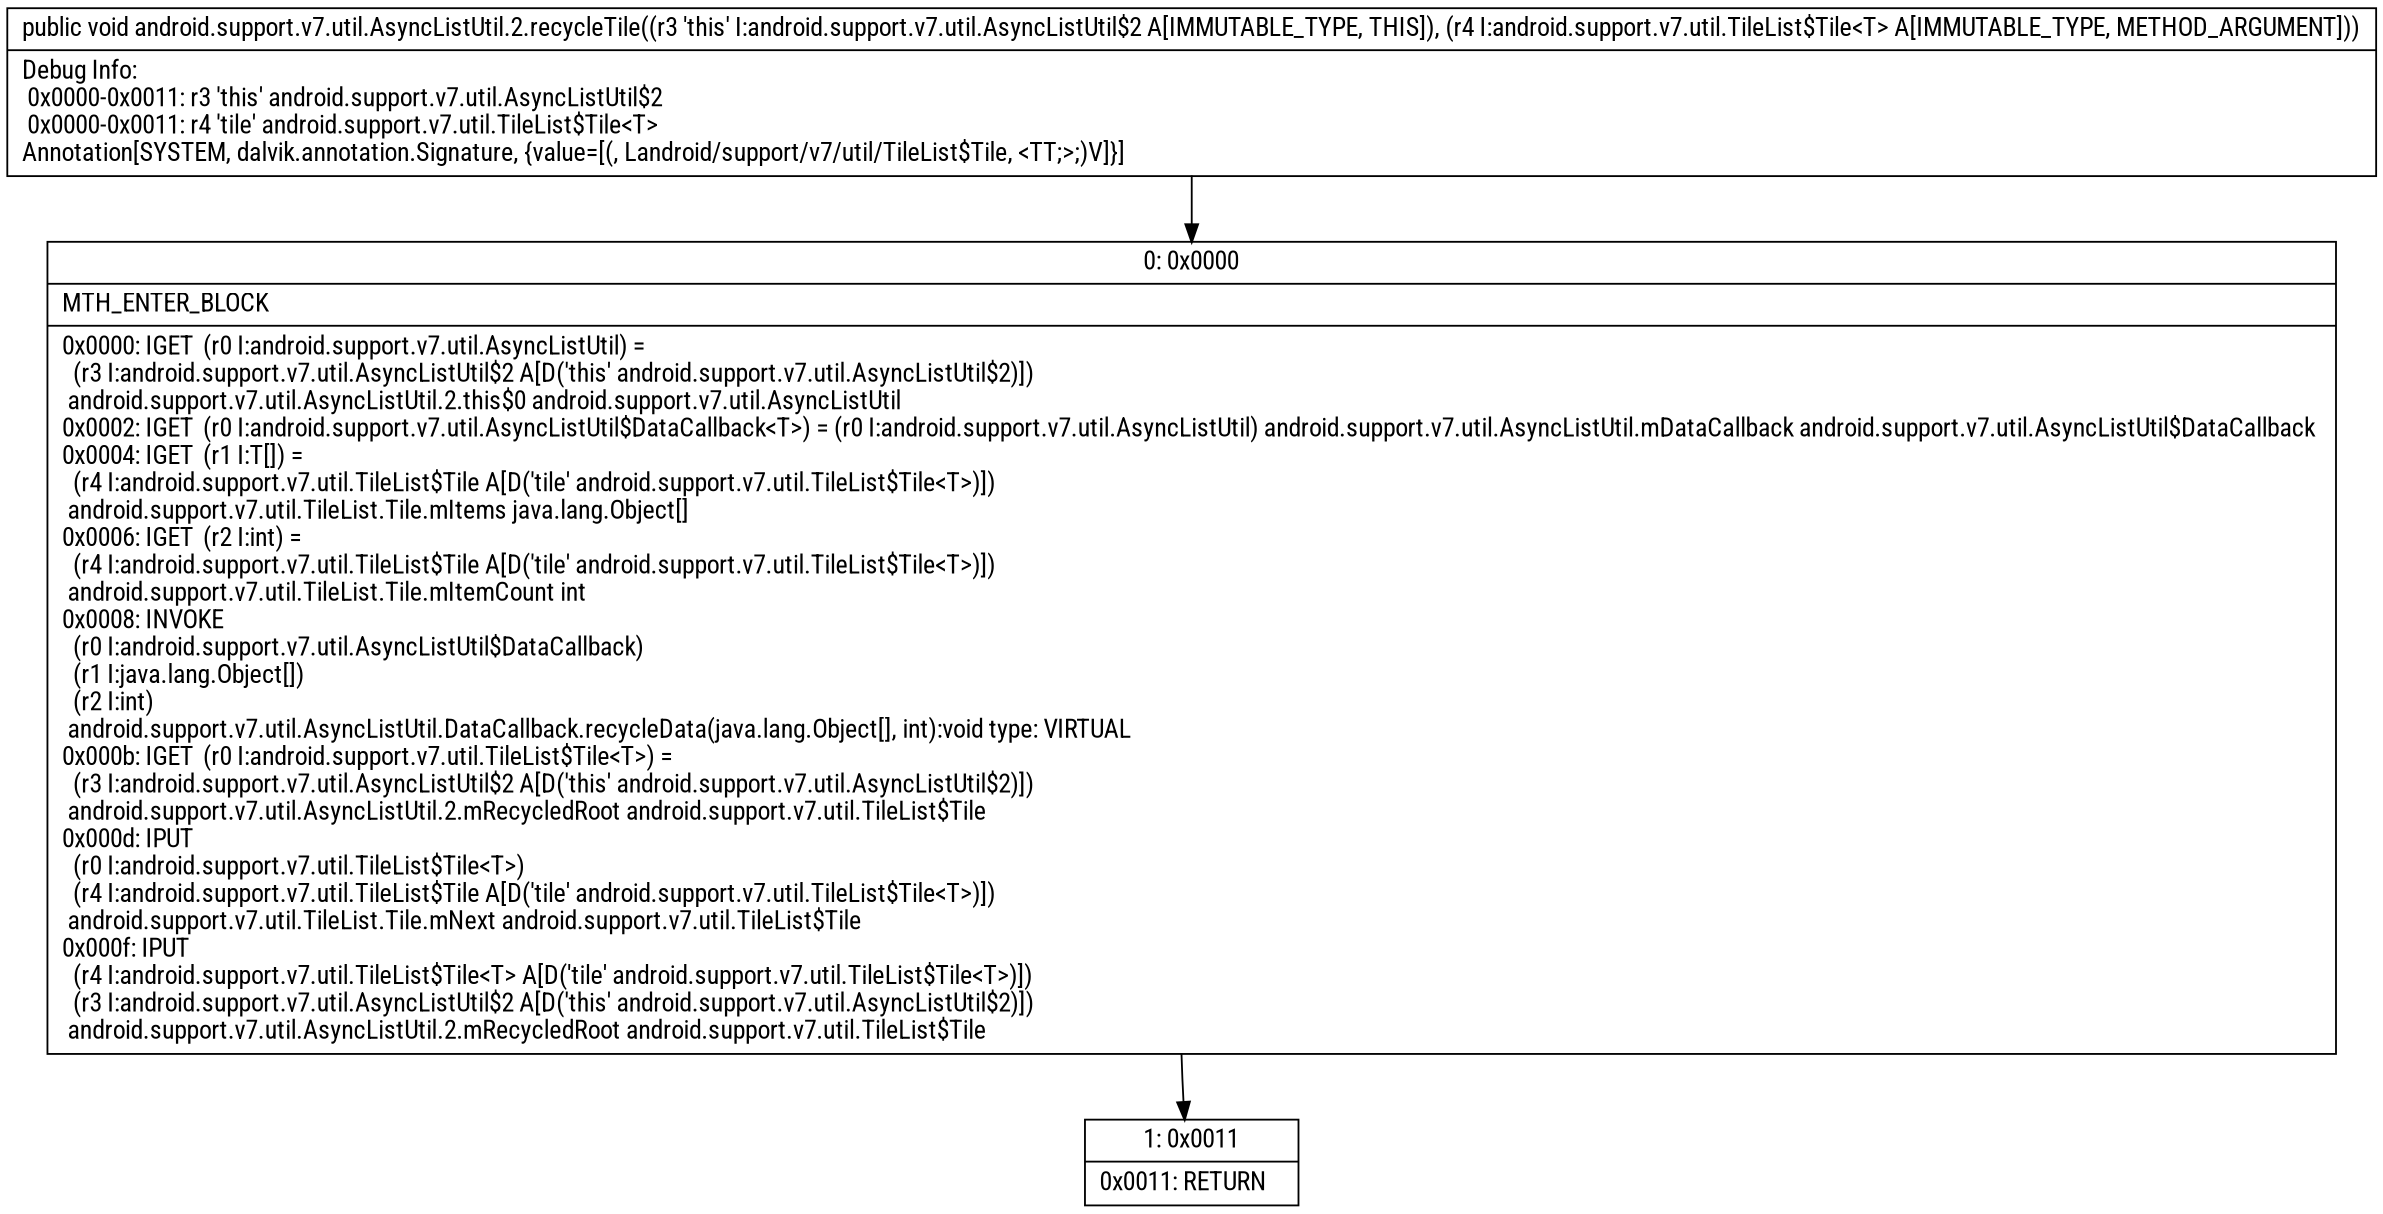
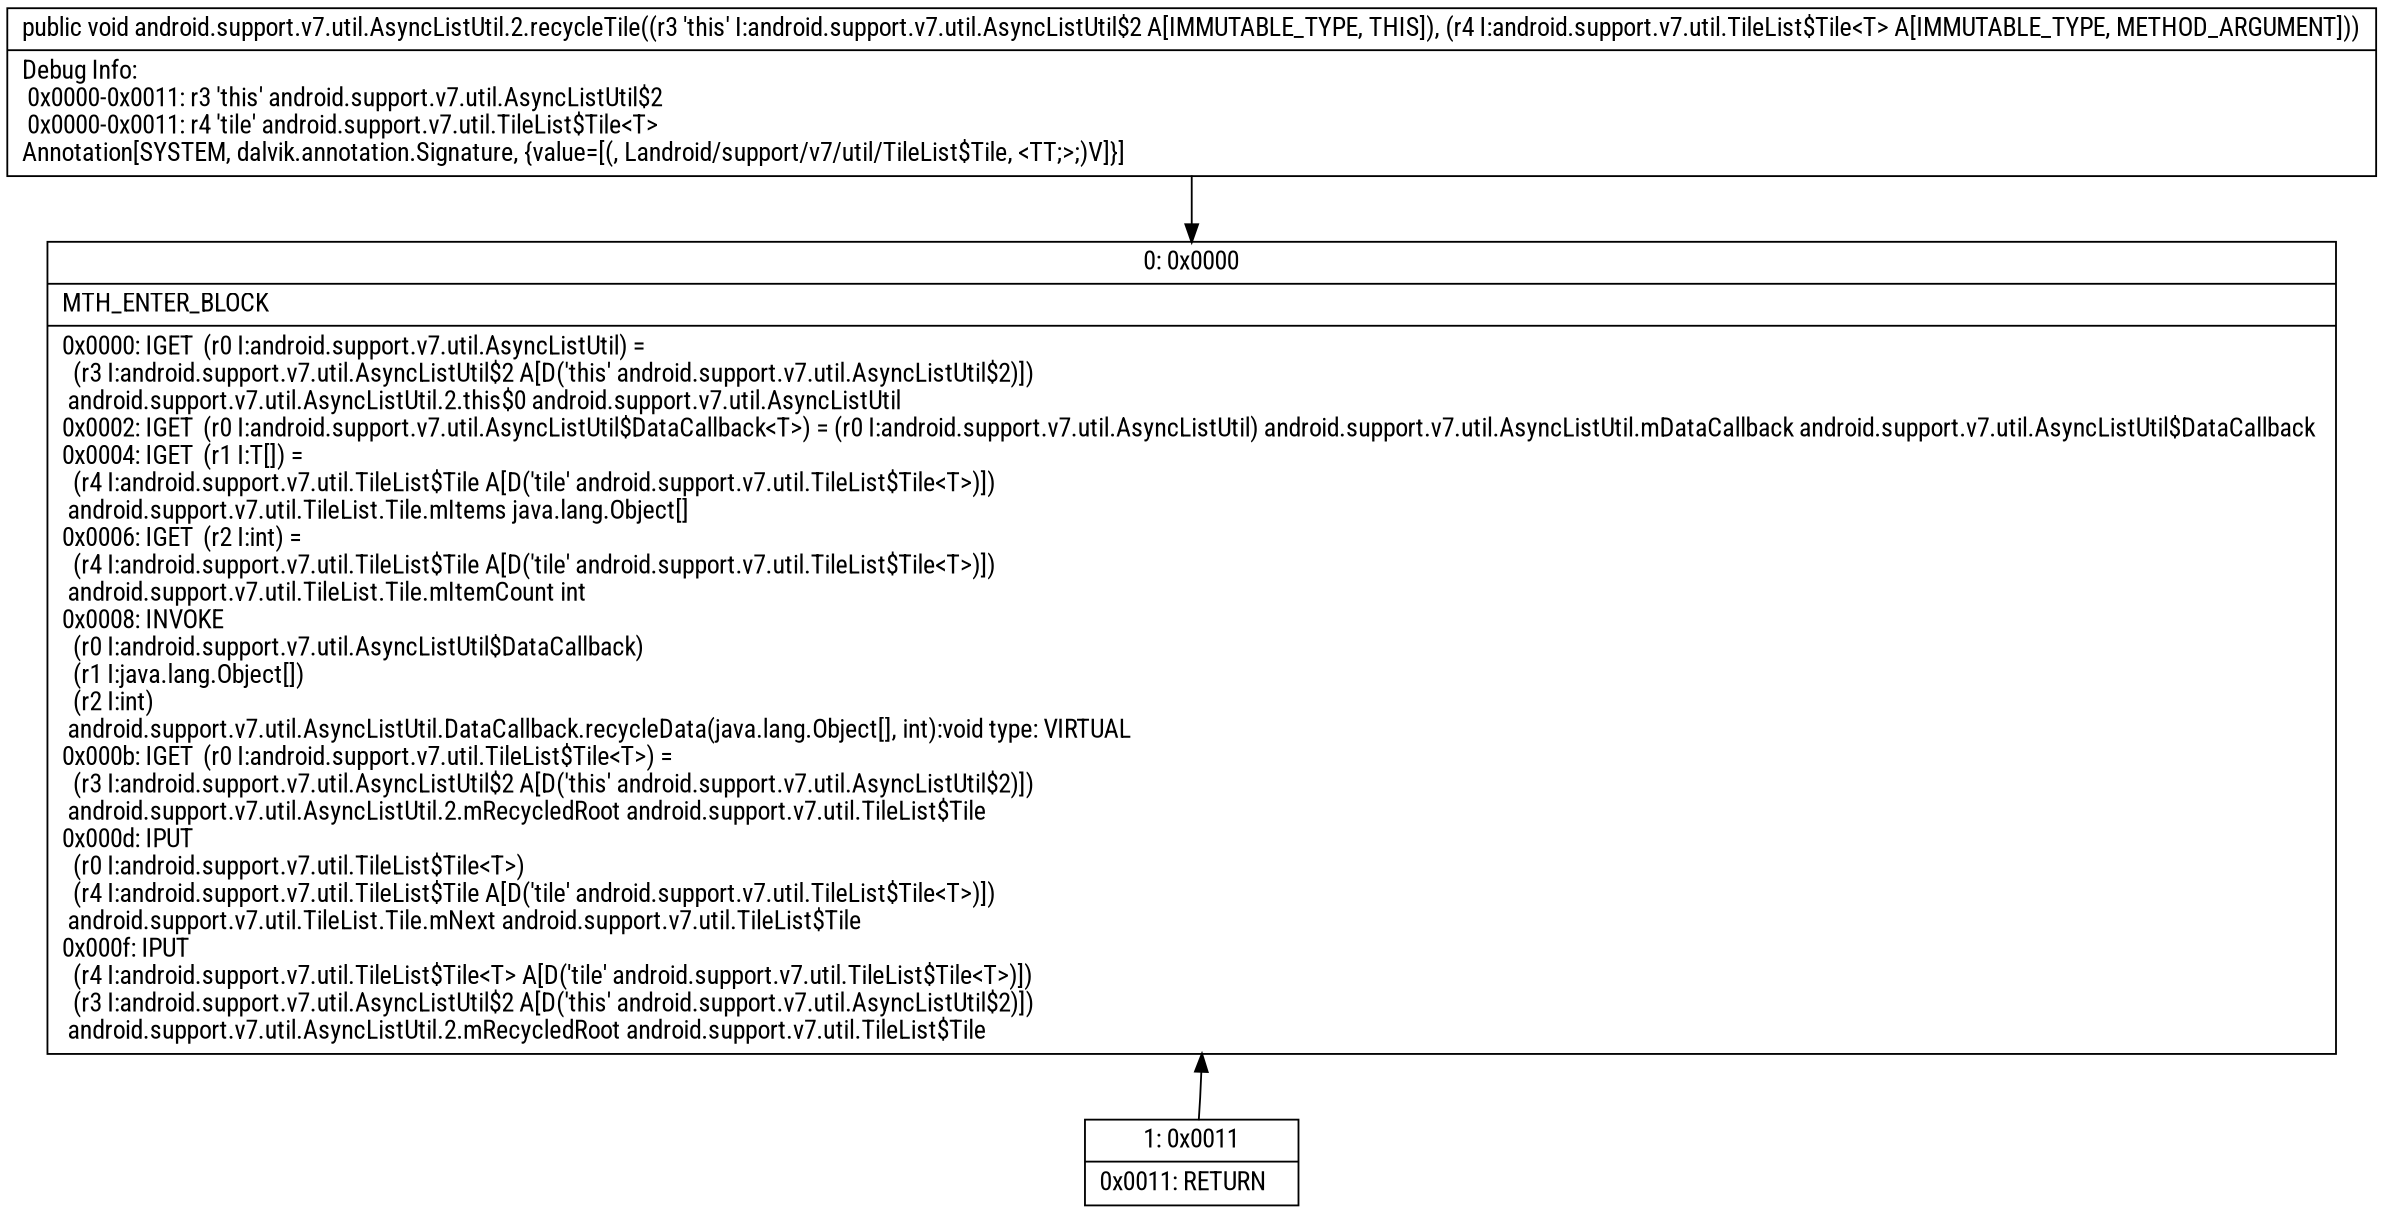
edge "0: 0x0000" -> "1: 0x0011": reversed
